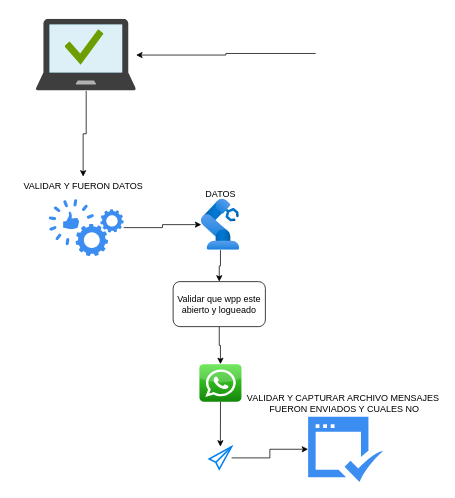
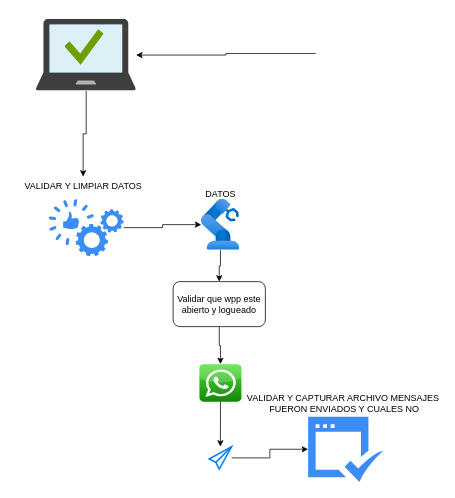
node "VALIDAR Y FUERON DATOS": label "VALIDAR Y FUERON DATOS" -> "VALIDAR Y LIMPIAR DATOS"
